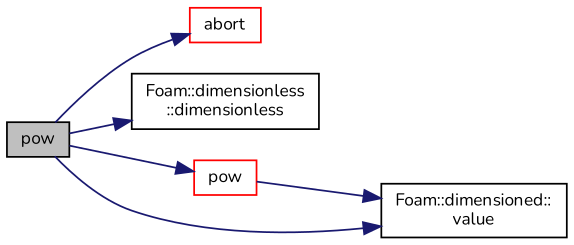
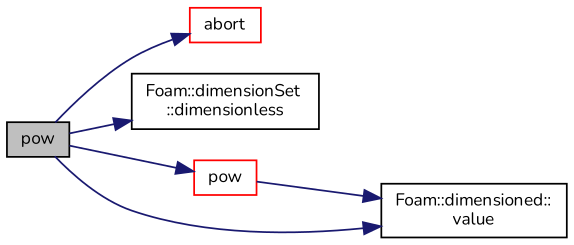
node "Foam::dimensionless ::dimensionless": label "Foam::dimensionless ::dimensionless" -> "Foam::dimensionSet ::dimensionless"
